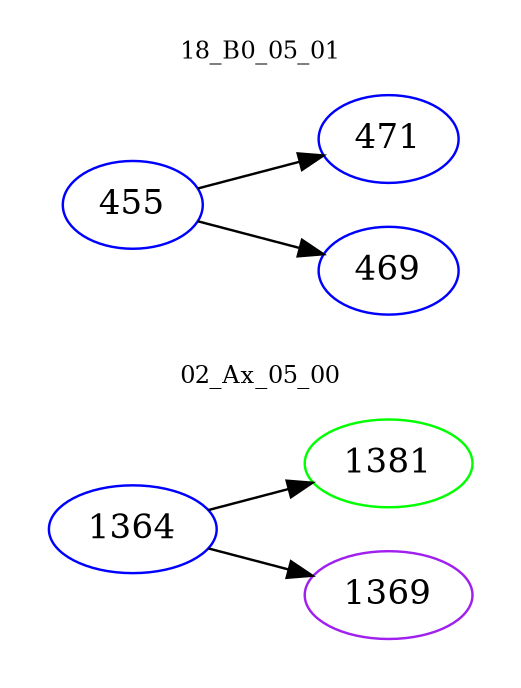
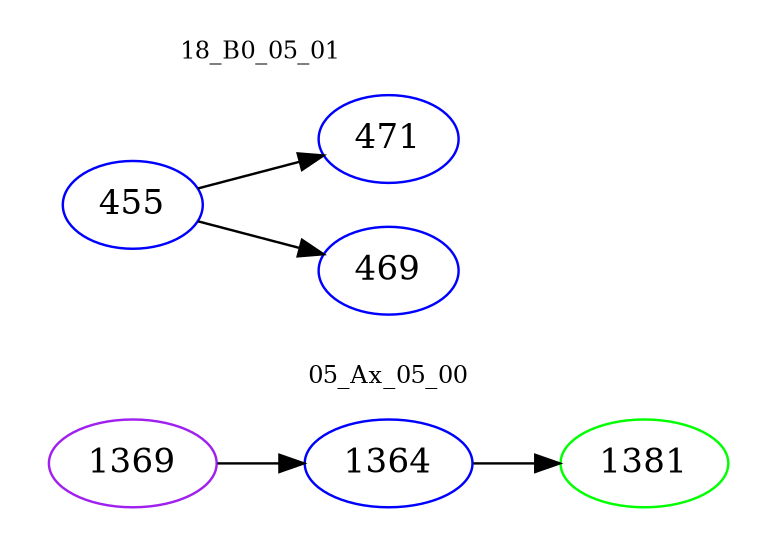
cluster "02_Ax_05_00": label "02_Ax_05_00" -> "05_Ax_05_00"
edge "1364" -> "1369": reversed
